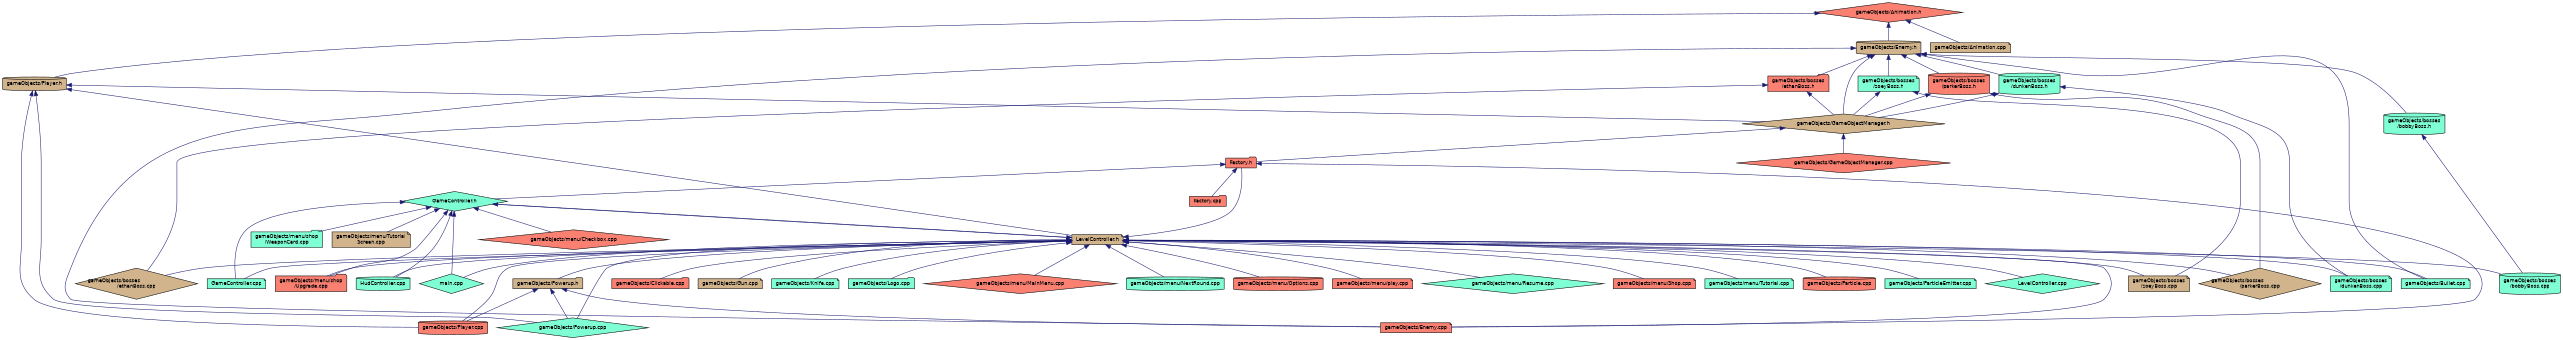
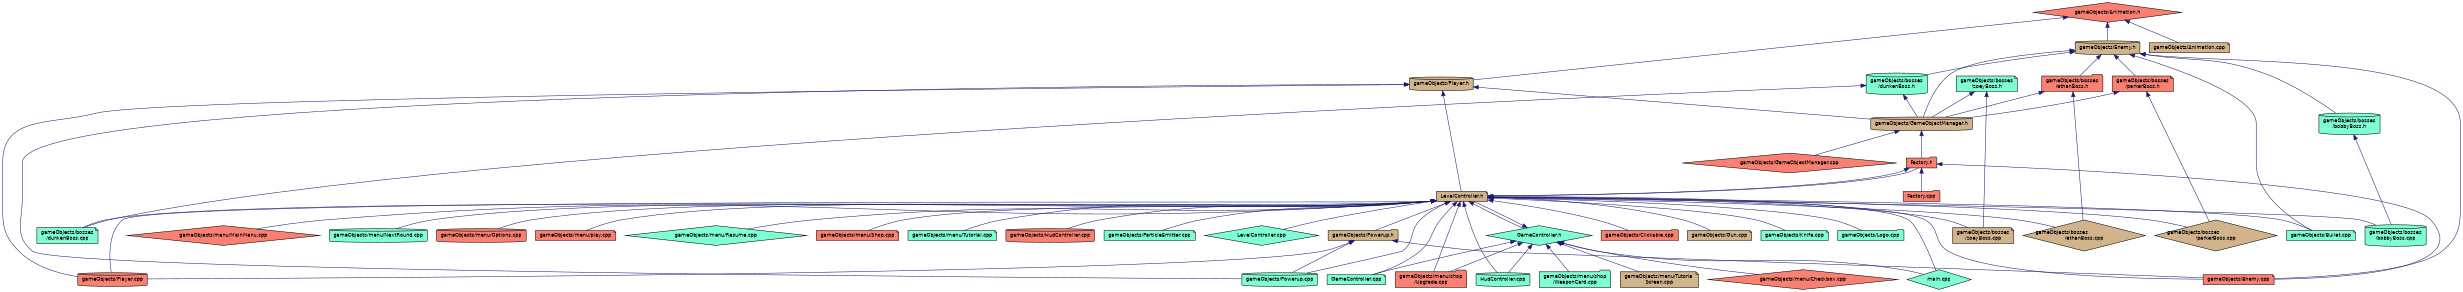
edge "gameObjects/bosses /zoeyBoss.h" -> "gameObjects/Enemy.h": removed
node "gameObjects/bosses /parkerBoss.h": shape cylinder -> note
node "gameObjects/GameObjectManager.h": shape diamond -> cylinder
edge "GameController.h" -> "Factory.h": now "LevelController.h" -> "Factory.h"
node "gameObjects/Particle.cpp": label "gameObjects/Particle.cpp" -> "gameObjects/HudController.cpp"
node "gameObjects/Powerup.cpp": shape diamond -> cylinder
